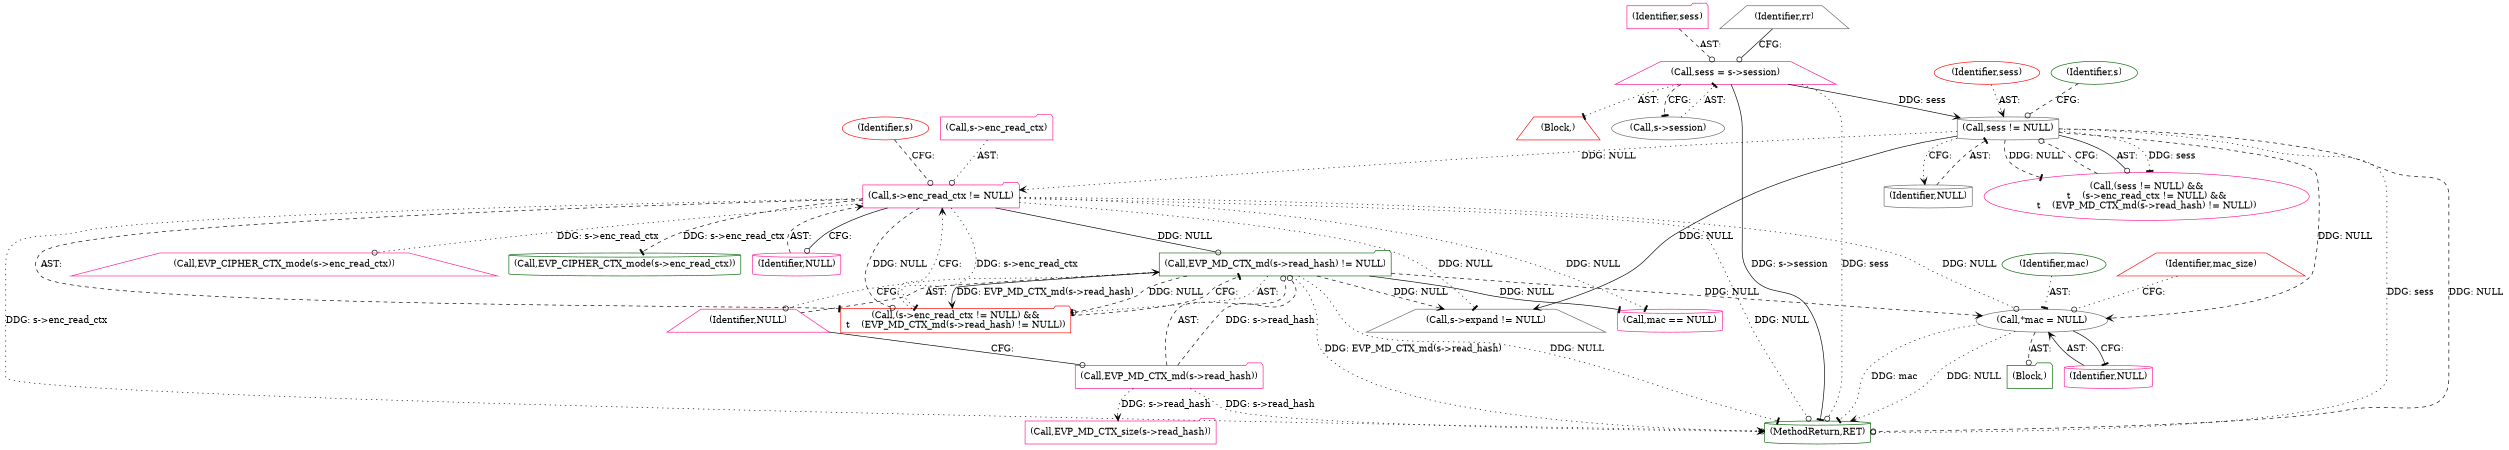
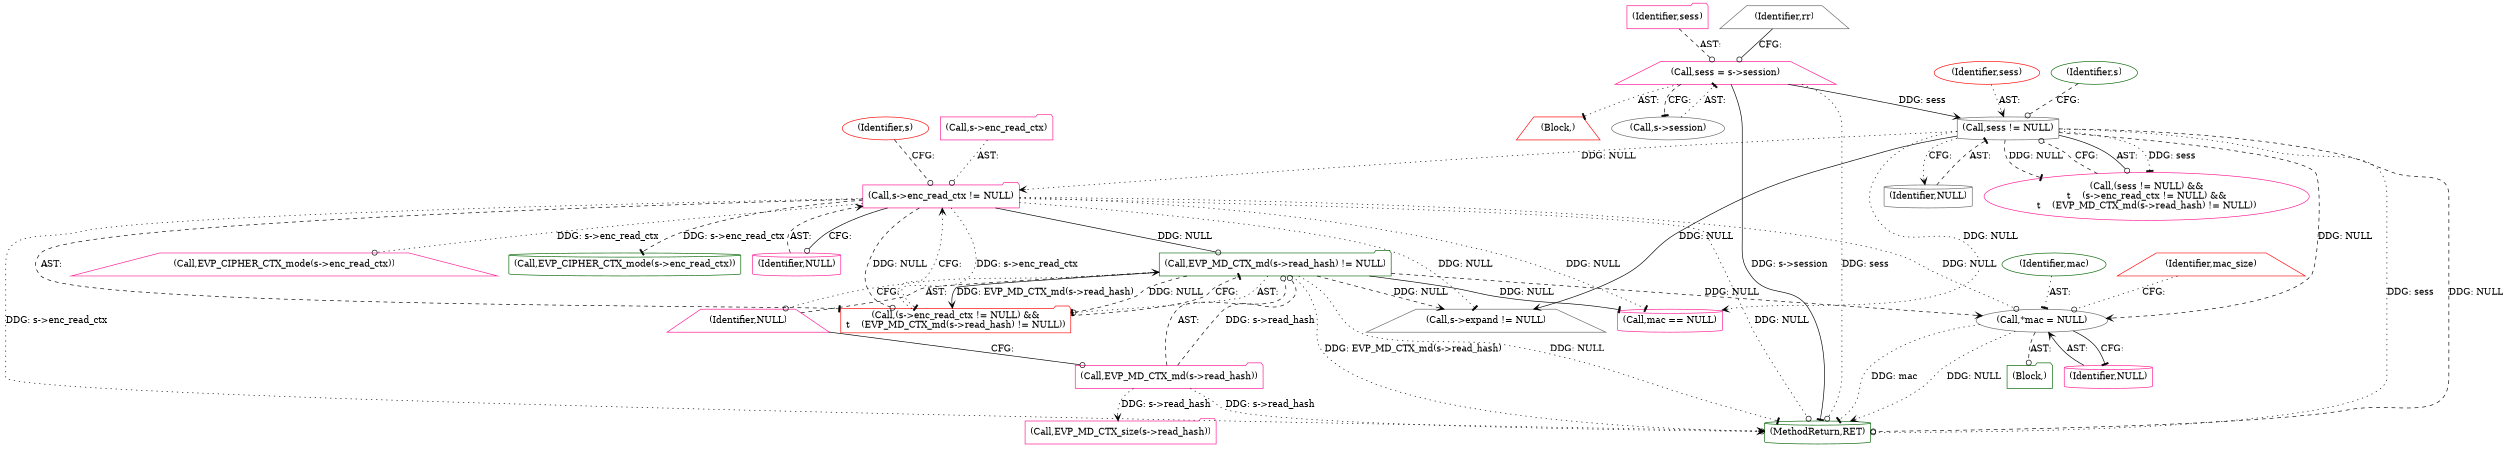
edge "(Call,sess != NULL)" -> "(Call,mac == NULL)": added, label "DDG: NULL"
